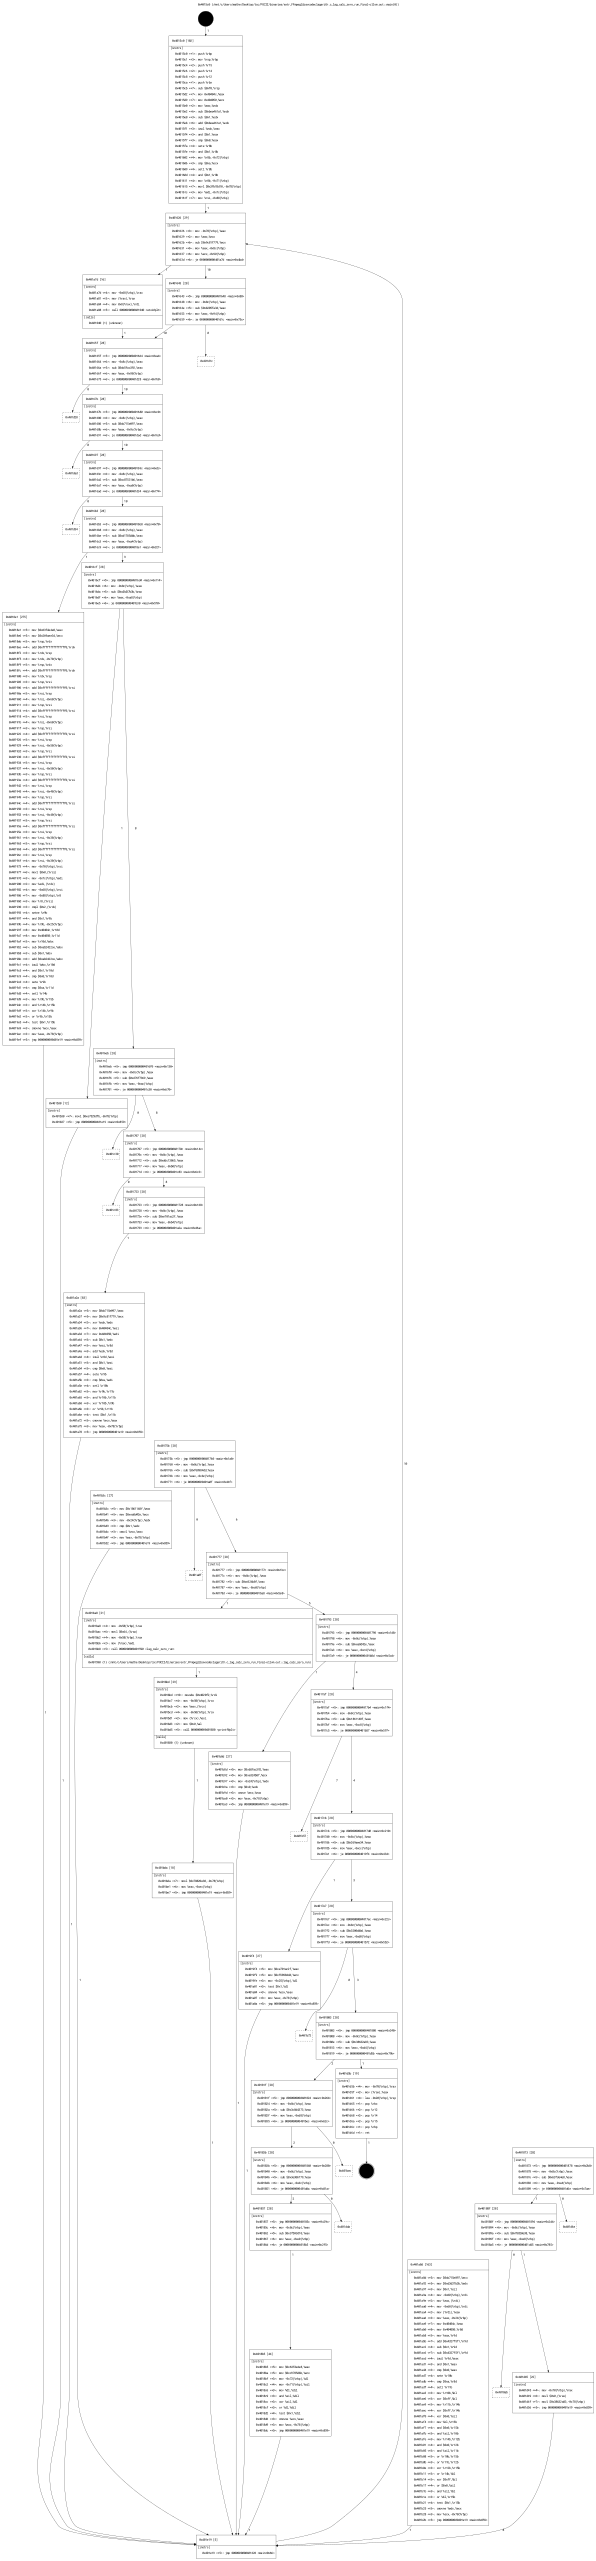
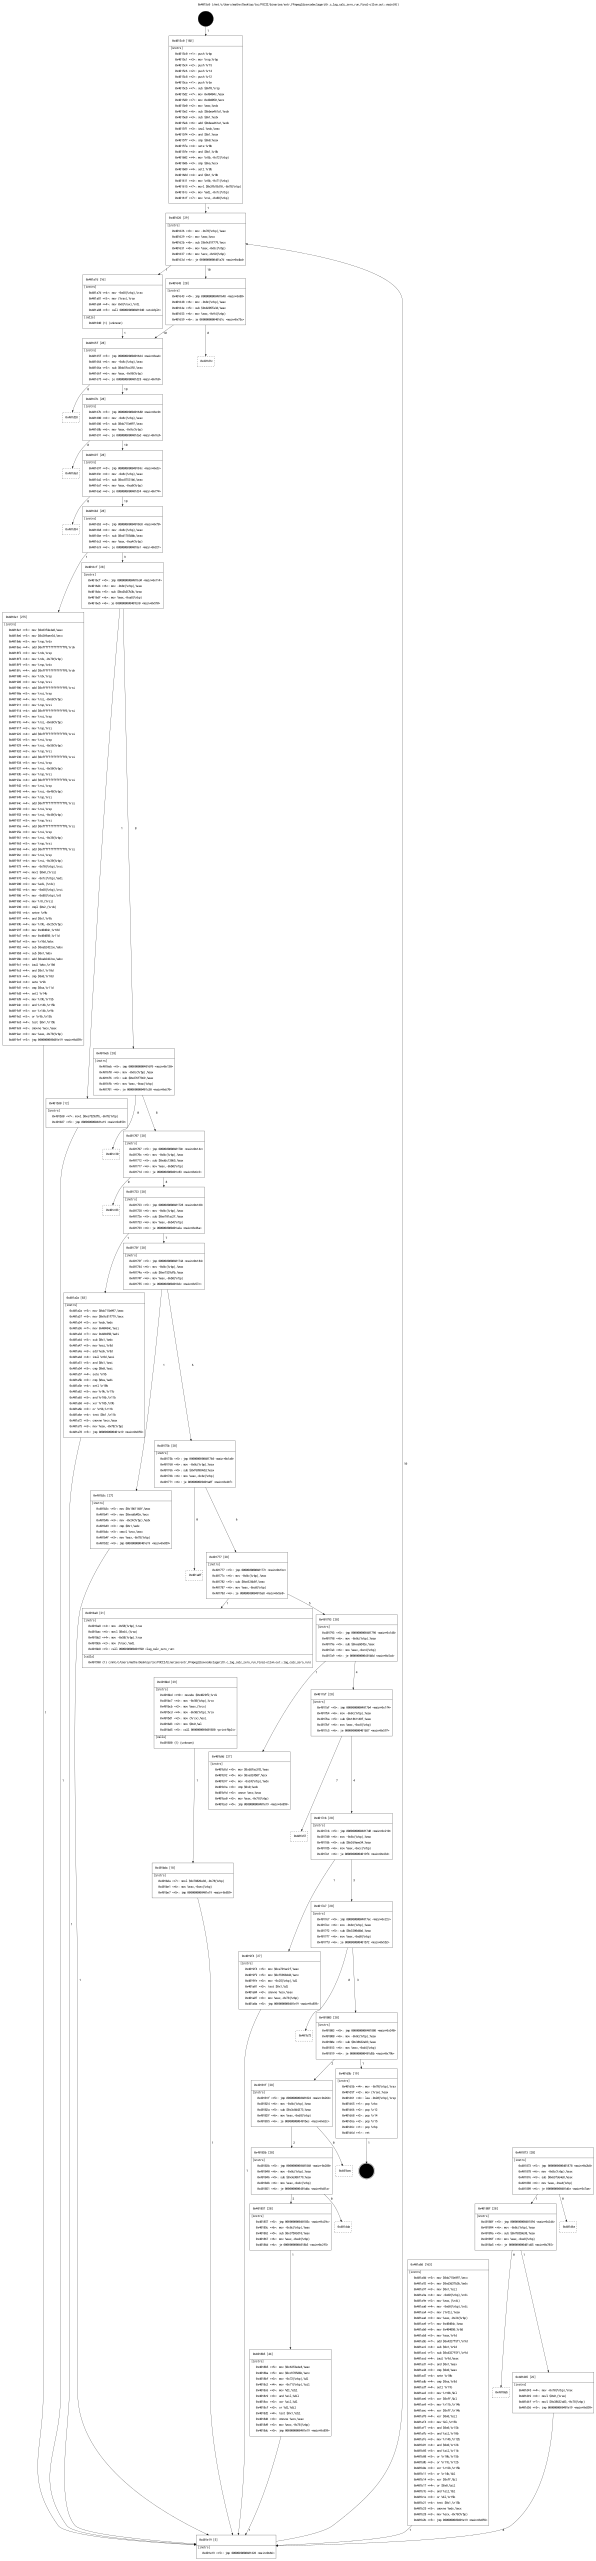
node "0x40173f [28]": added
edge "0x401ba8 [21]" -> "0x401bbd [29]": removed, label "1"
edge "0x401b8d [27]" -> "0x401e19 [5]": removed, label "1"
